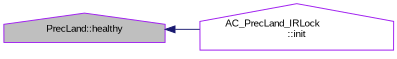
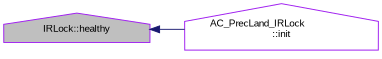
node "PrecLand::healthy": label "PrecLand::healthy" -> "IRLock::healthy"
